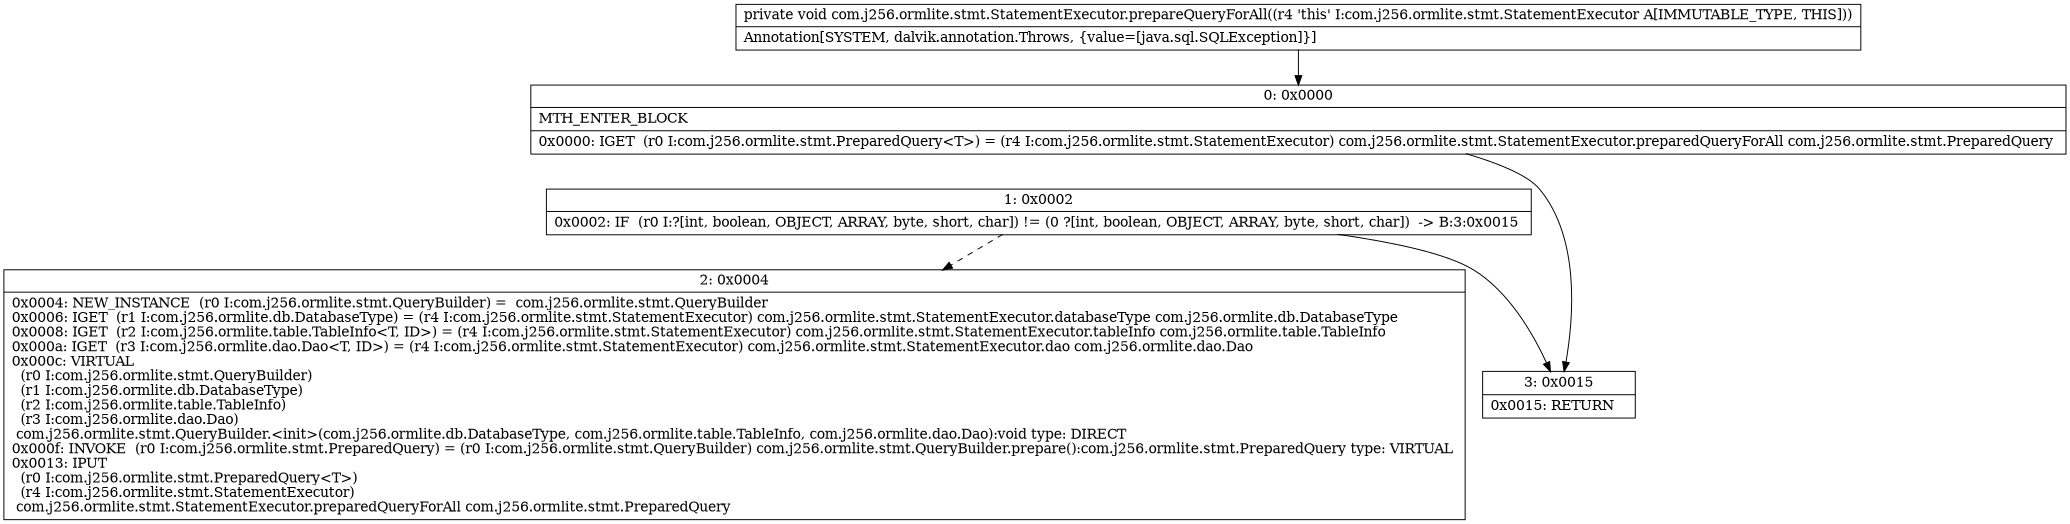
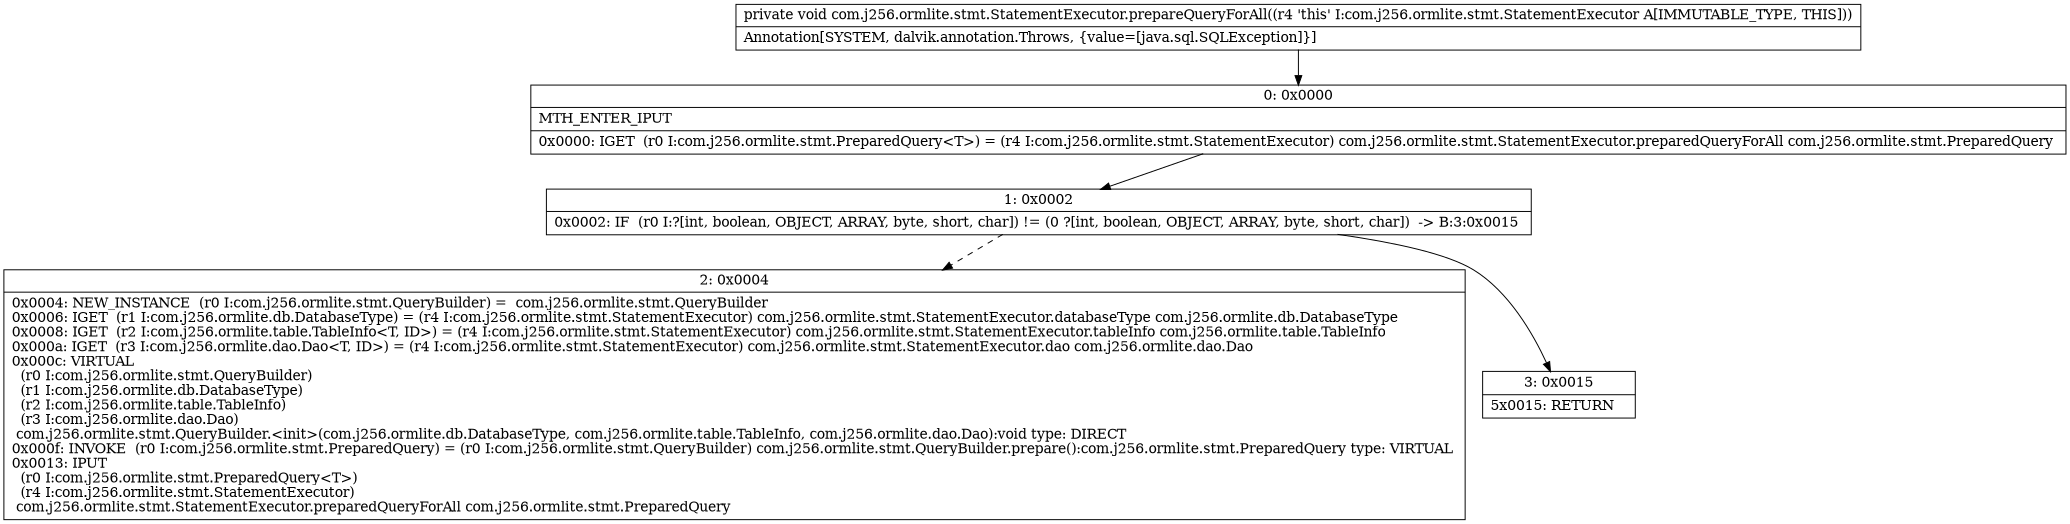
node "0: 0x0000": text "MTH_ENTER_BLOCK" -> "MTH_ENTER_IPUT"
edge "0: 0x0000" -> "3: 0x0015": now "0: 0x0000" -> "1: 0x0002"
node "3: 0x0015": text "0x0015: RETURN" -> "5x0015: RETURN"
